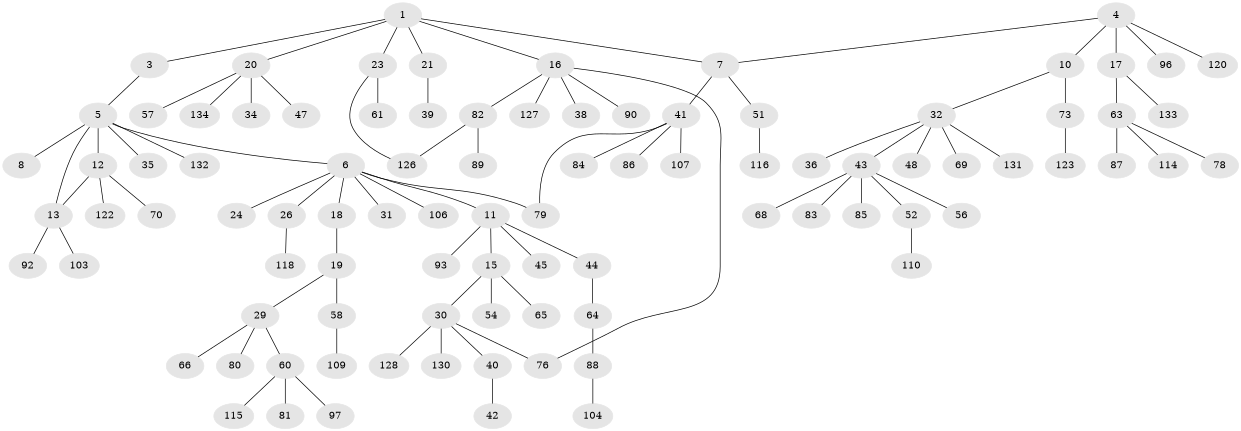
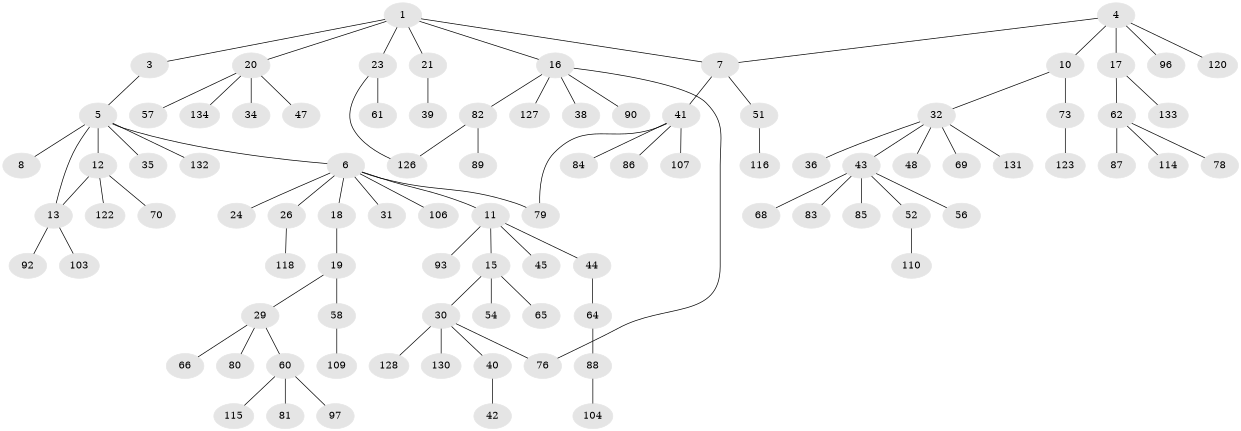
node "63": label "63" -> "62"
